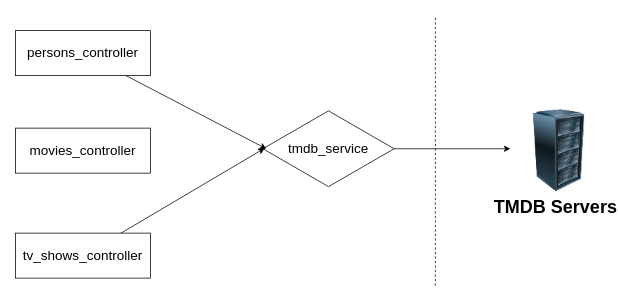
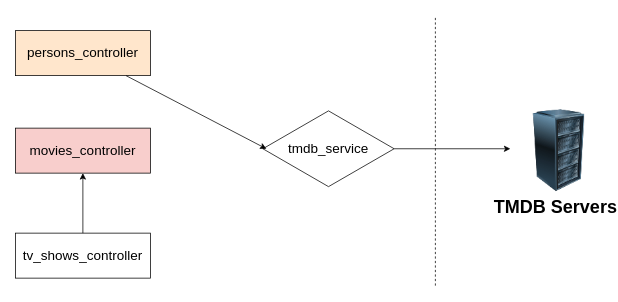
node "persons_controller": fillcolor #ffffff -> #ffe6cc
node "movies_controller": fillcolor #ffffff -> #f8cecc
edge "tv_shows_controller" -> "tmdb_service": now "tv_shows_controller" -> "movies_controller"
